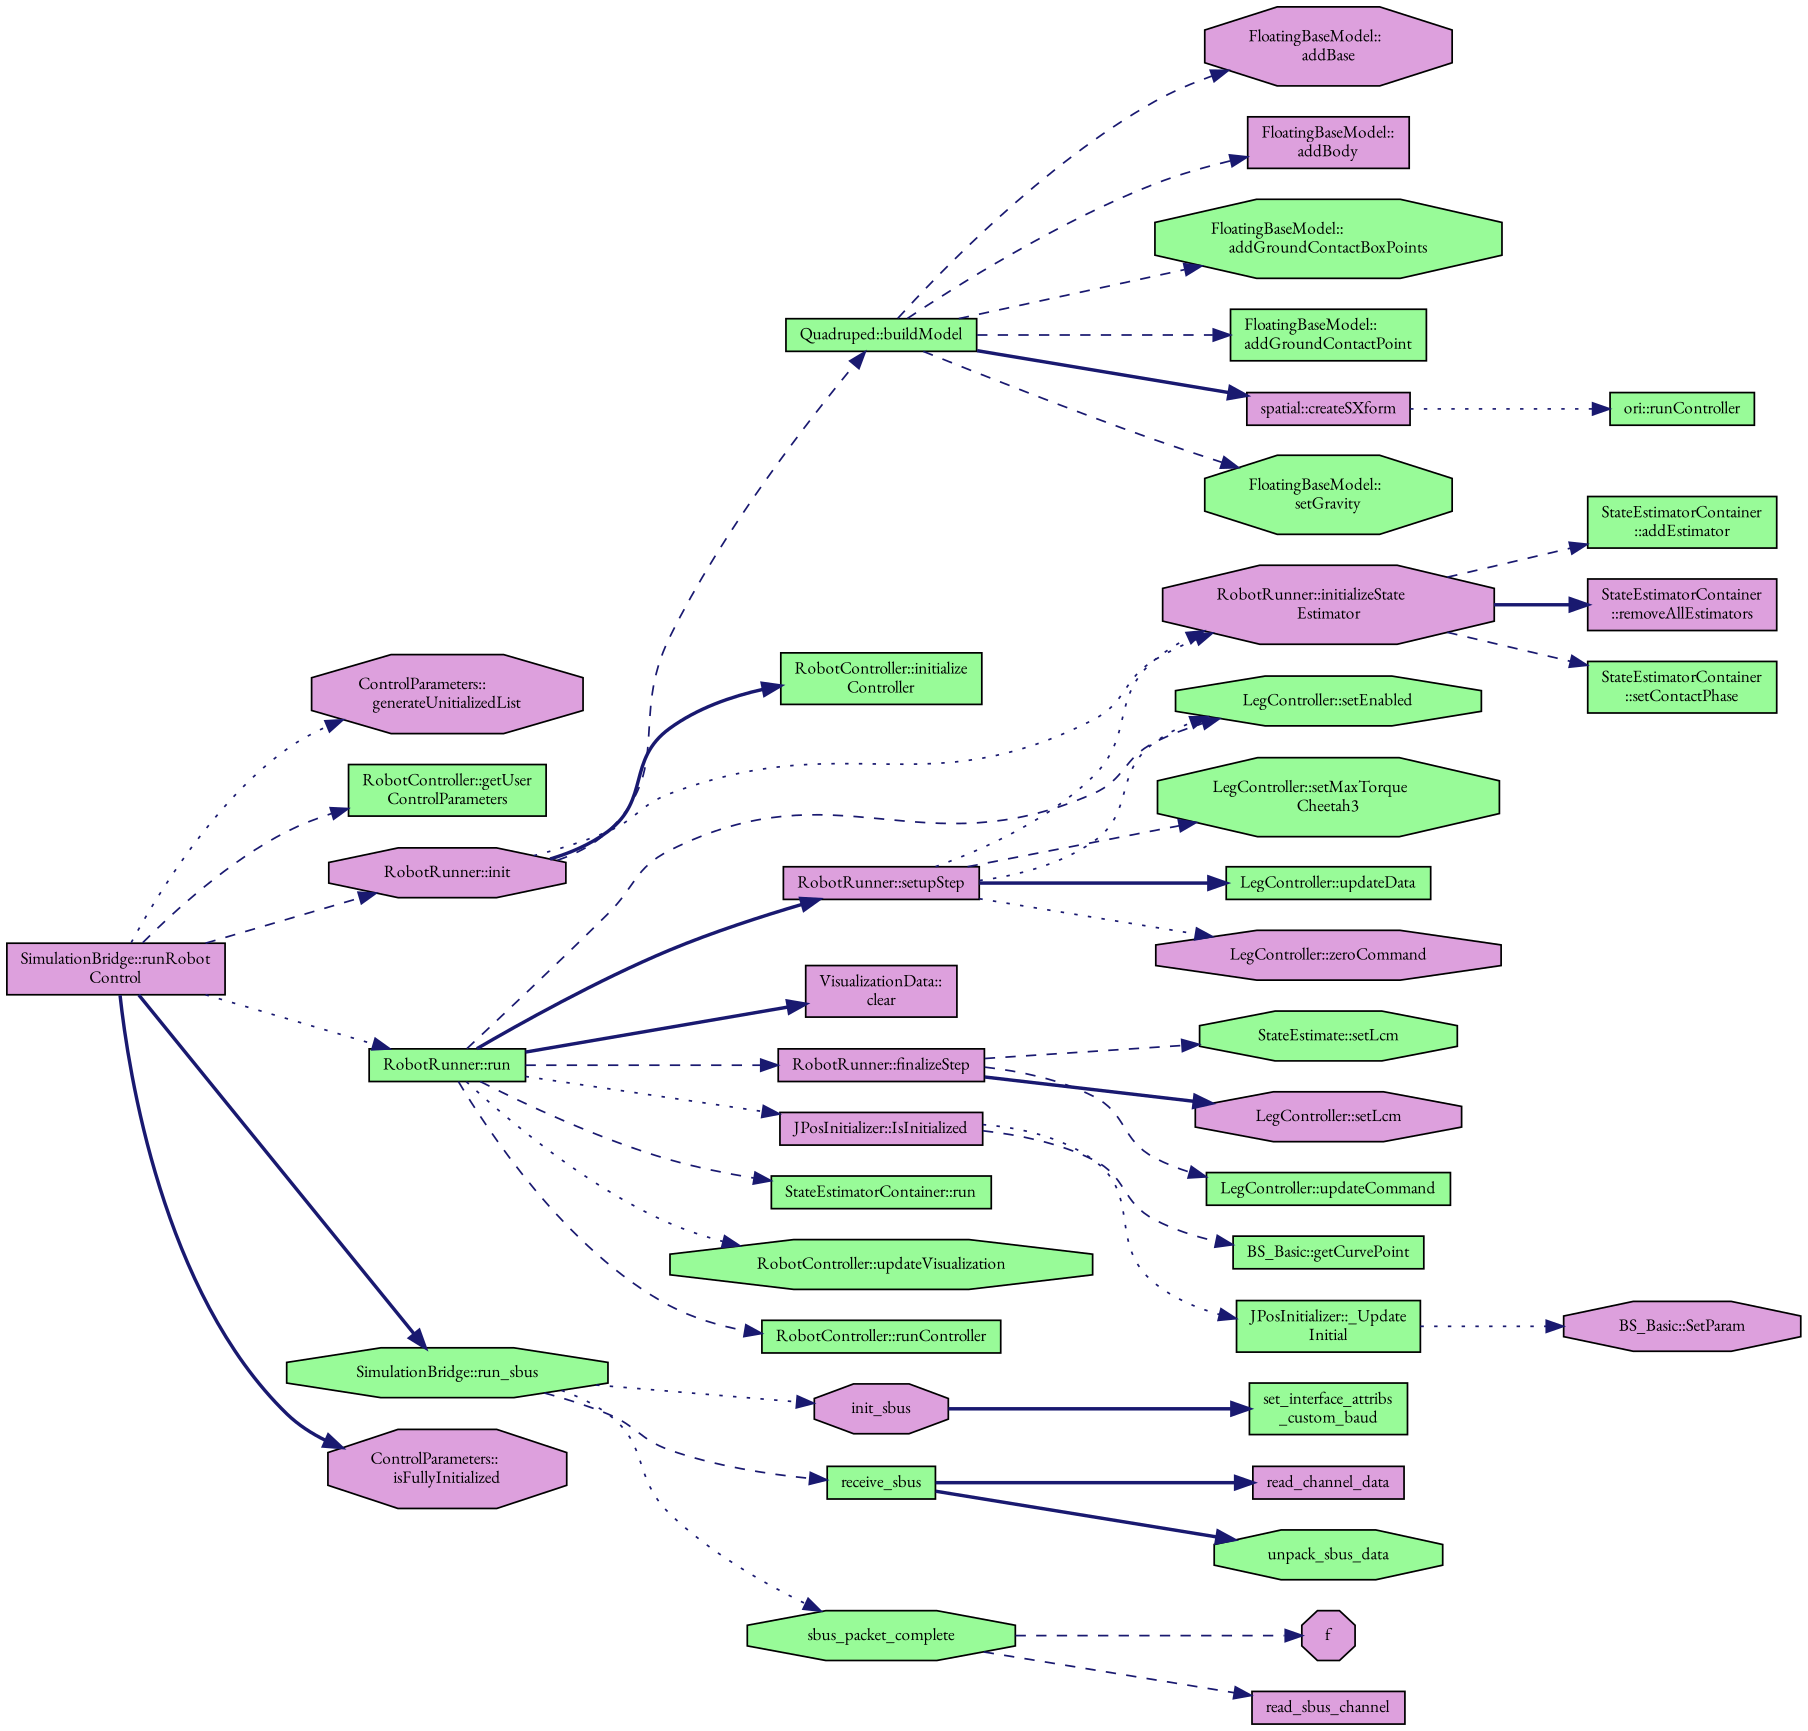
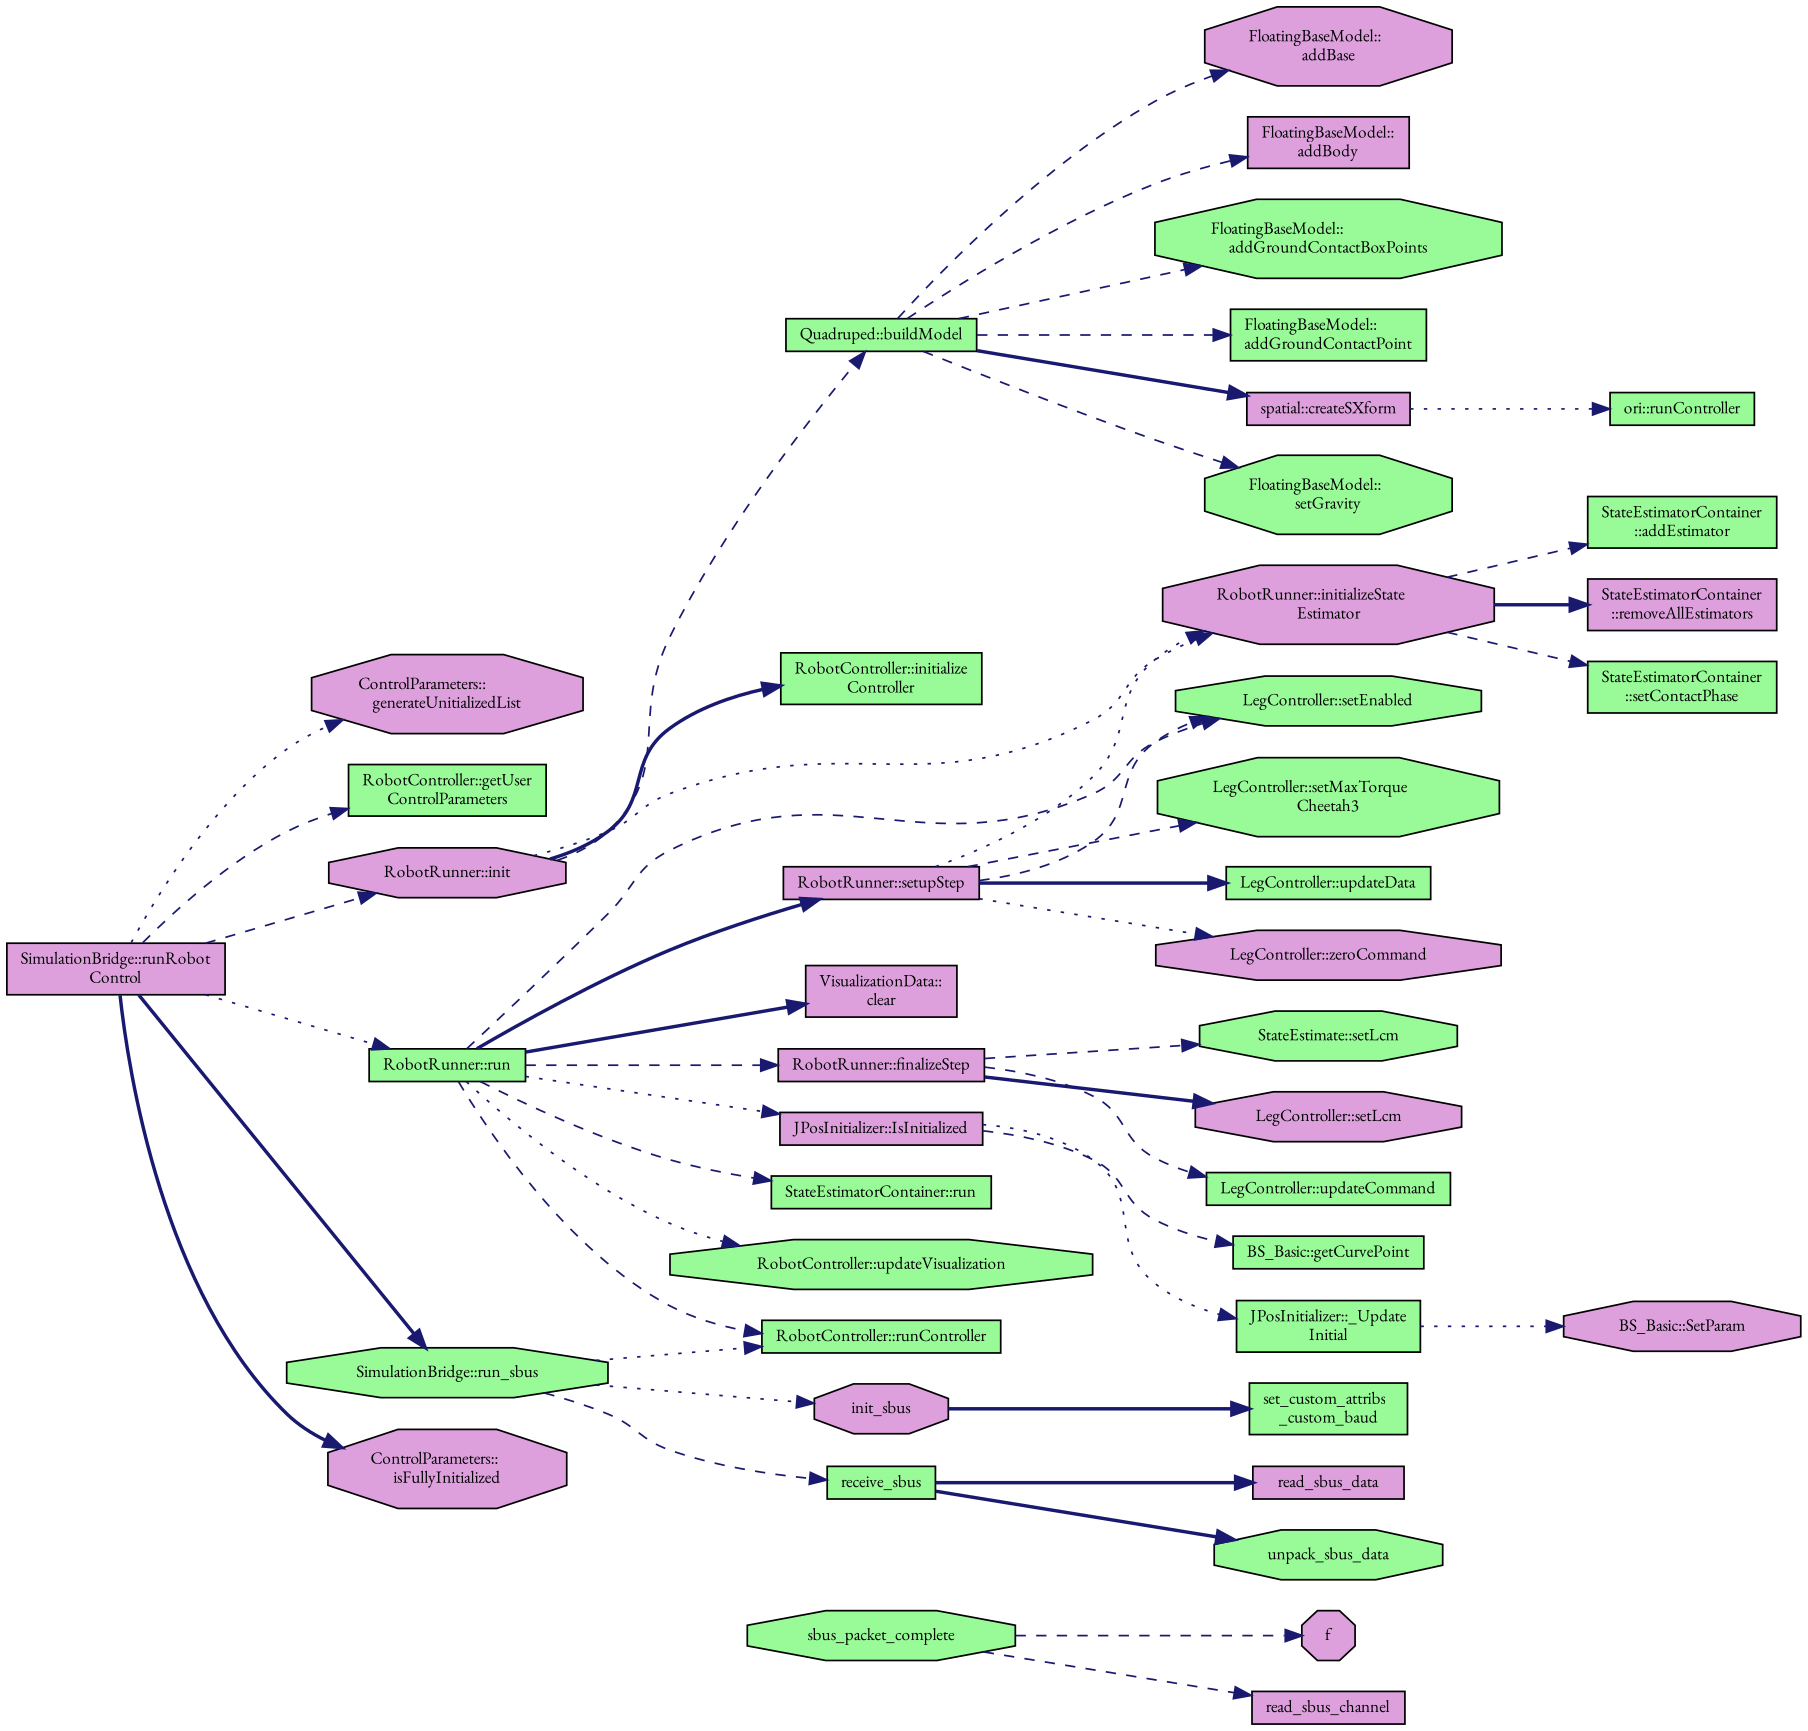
edge "RobotRunner::setupStep" -> "LegController::setEnabled": style dotted -> dashed
node "set_interface_attribs _custom_baud": label "set_interface_attribs _custom_baud" -> "set_custom_attribs _custom_baud"
node "read_channel_data": label "read_channel_data" -> "read_sbus_data"
edge "SimulationBridge::run_sbus" -> "sbus_packet_complete": now "SimulationBridge::run_sbus" -> "RobotController::runController"
